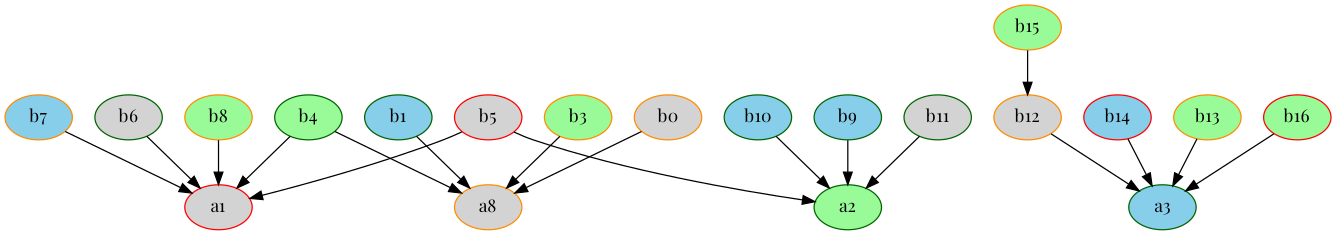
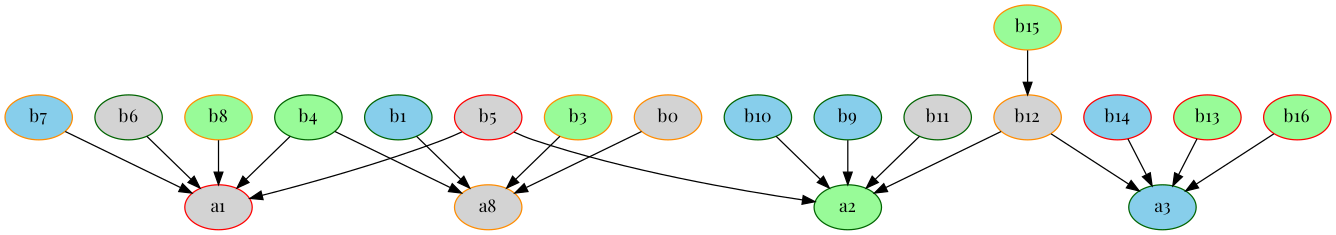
node "b13": color darkorange -> red
edge "b12" -> "a2": added
